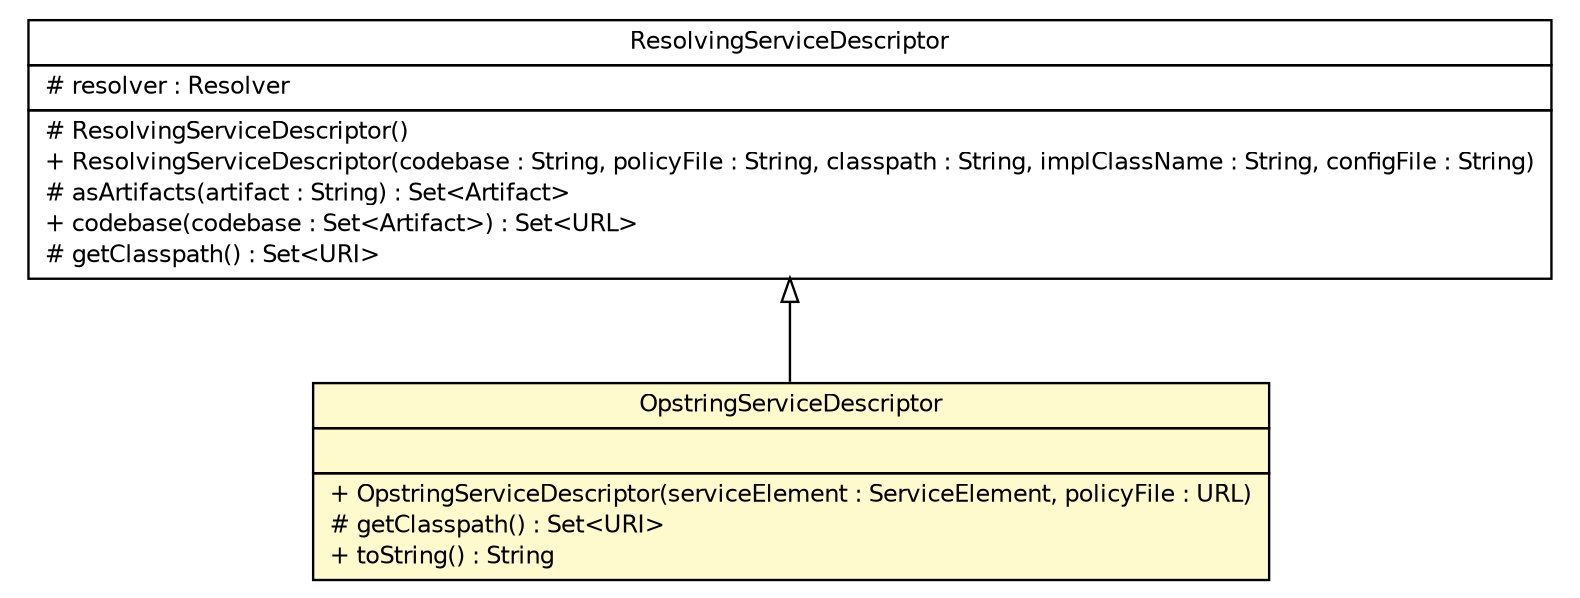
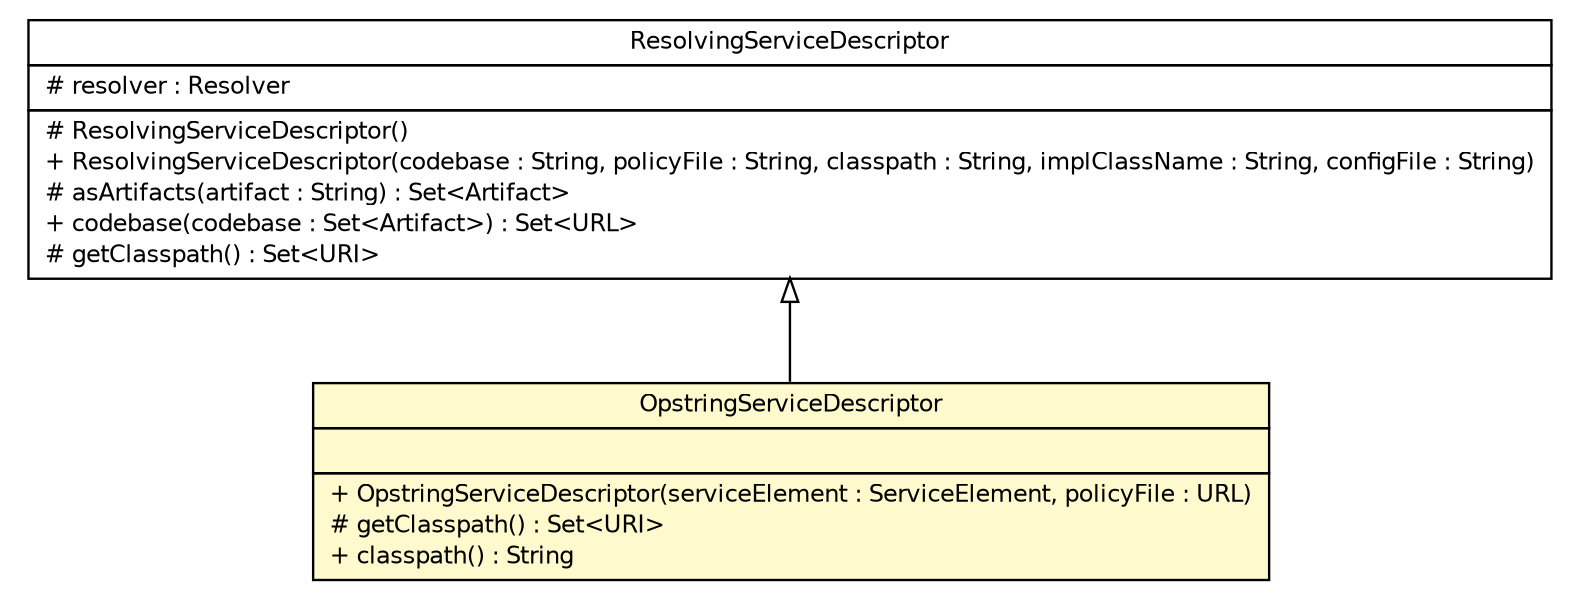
node "OpstringServiceDescriptor": text "+ toString() : String" -> "+ classpath() : String"
